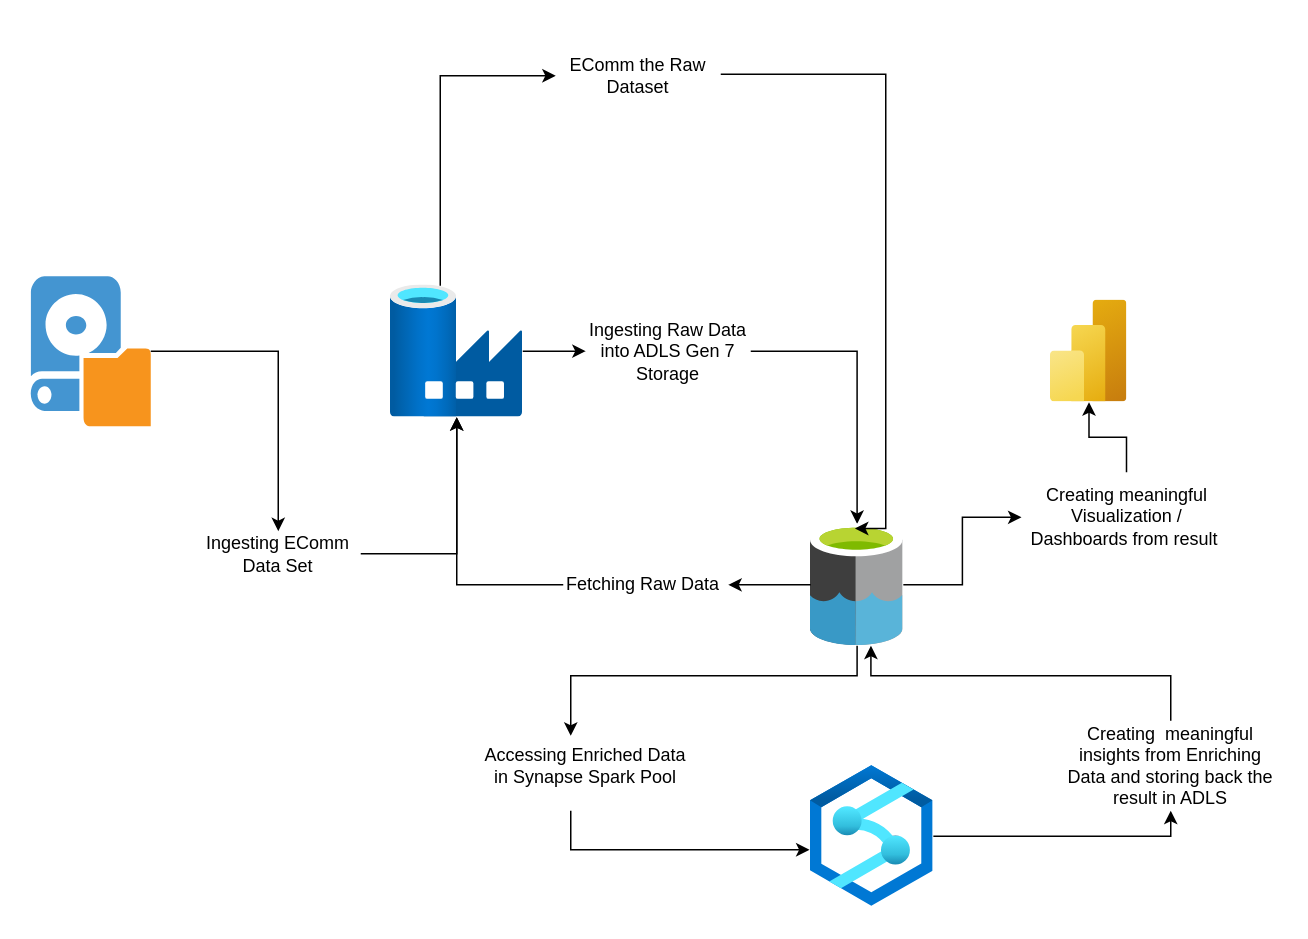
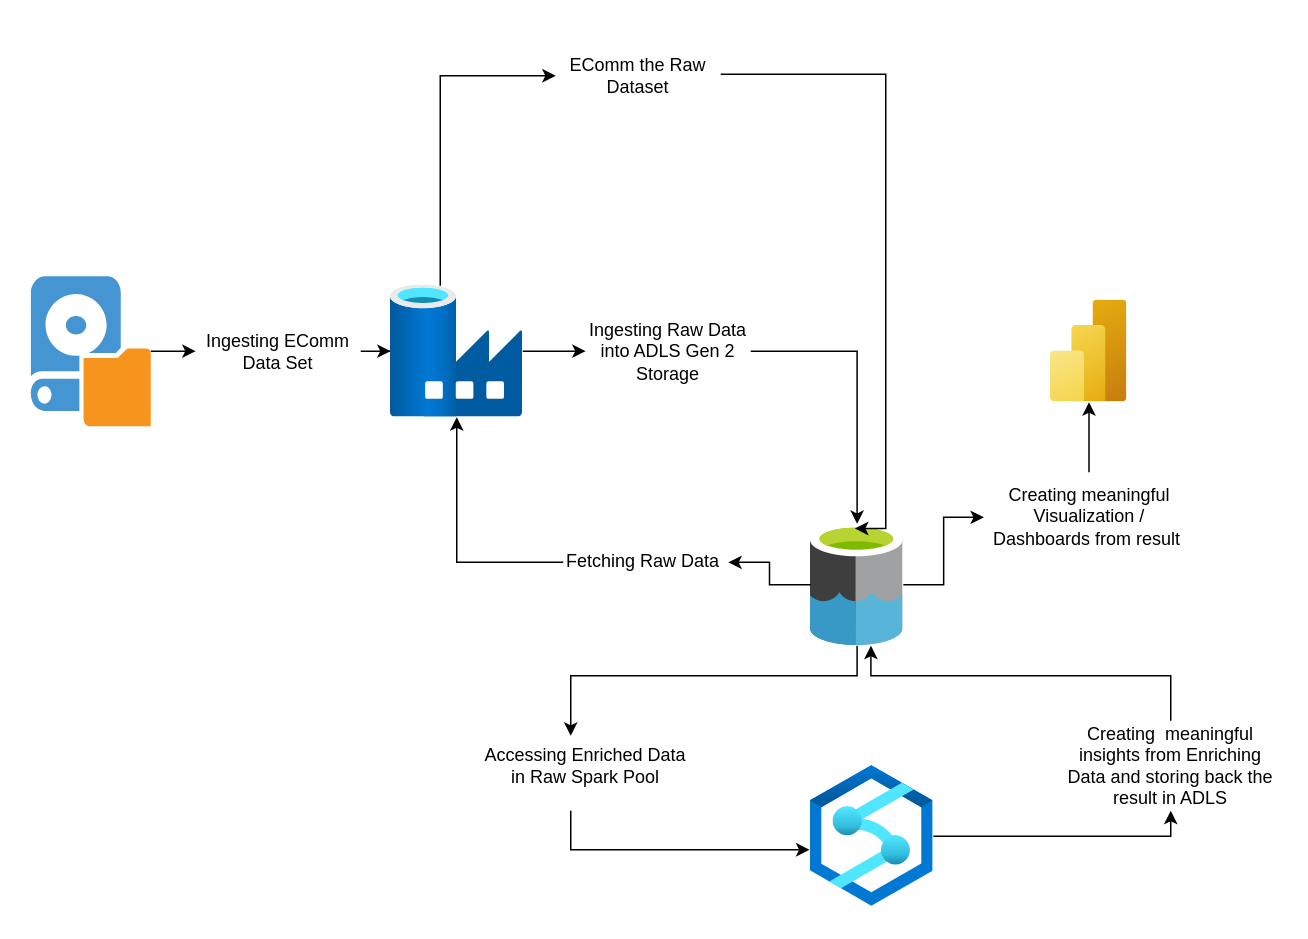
node "Ingesting Raw Data into ADLS Gen 7 Storage": label "Ingesting Raw Data into ADLS Gen 7 Storage" -> "Ingesting Raw Data into ADLS Gen 2 Storage"
node "Creating meaningful Visualization / Dashboards from result": moved (1127, 517) -> (1089, 517)
node "Ingesting EComm Data Set": moved (278, 554) -> (278, 351)
node "Fetching Raw Data": moved (646, 585) -> (646, 562)
node "Accessing Enriched Data in Synapse Spark Pool": label "Accessing Enriched Data in Synapse Spark Pool" -> "Accessing Enriched Data in Raw Spark Pool"
